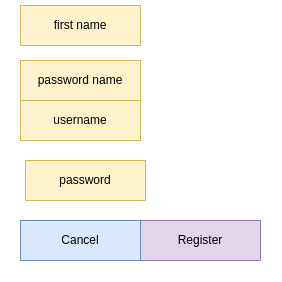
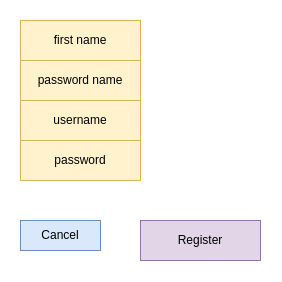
node "first name": moved (81, 26) -> (81, 41)
node "password": moved (86, 181) -> (81, 161)
node "Cancel": size 120x40 -> 80x30
